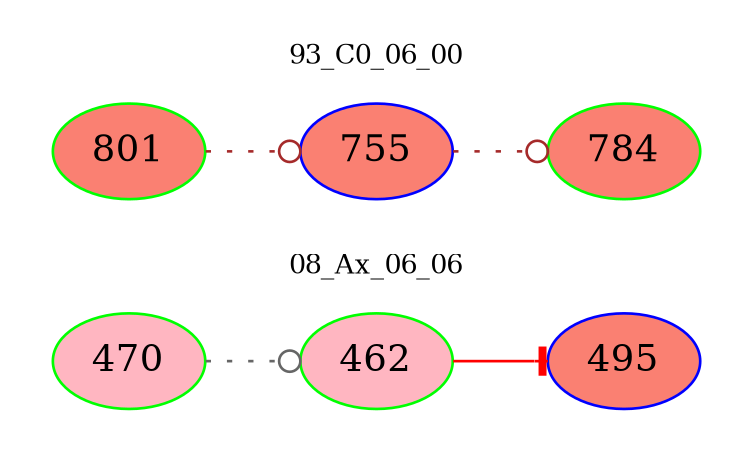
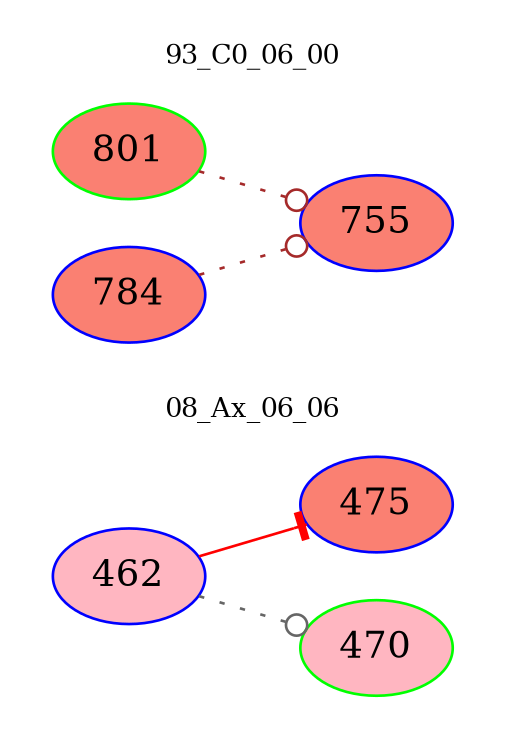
edge "755" -> "784": reversed
node "784": color green -> blue
edge "470" -> "462": reversed
node "462": color green -> blue
node "495": label "495" -> "475"
